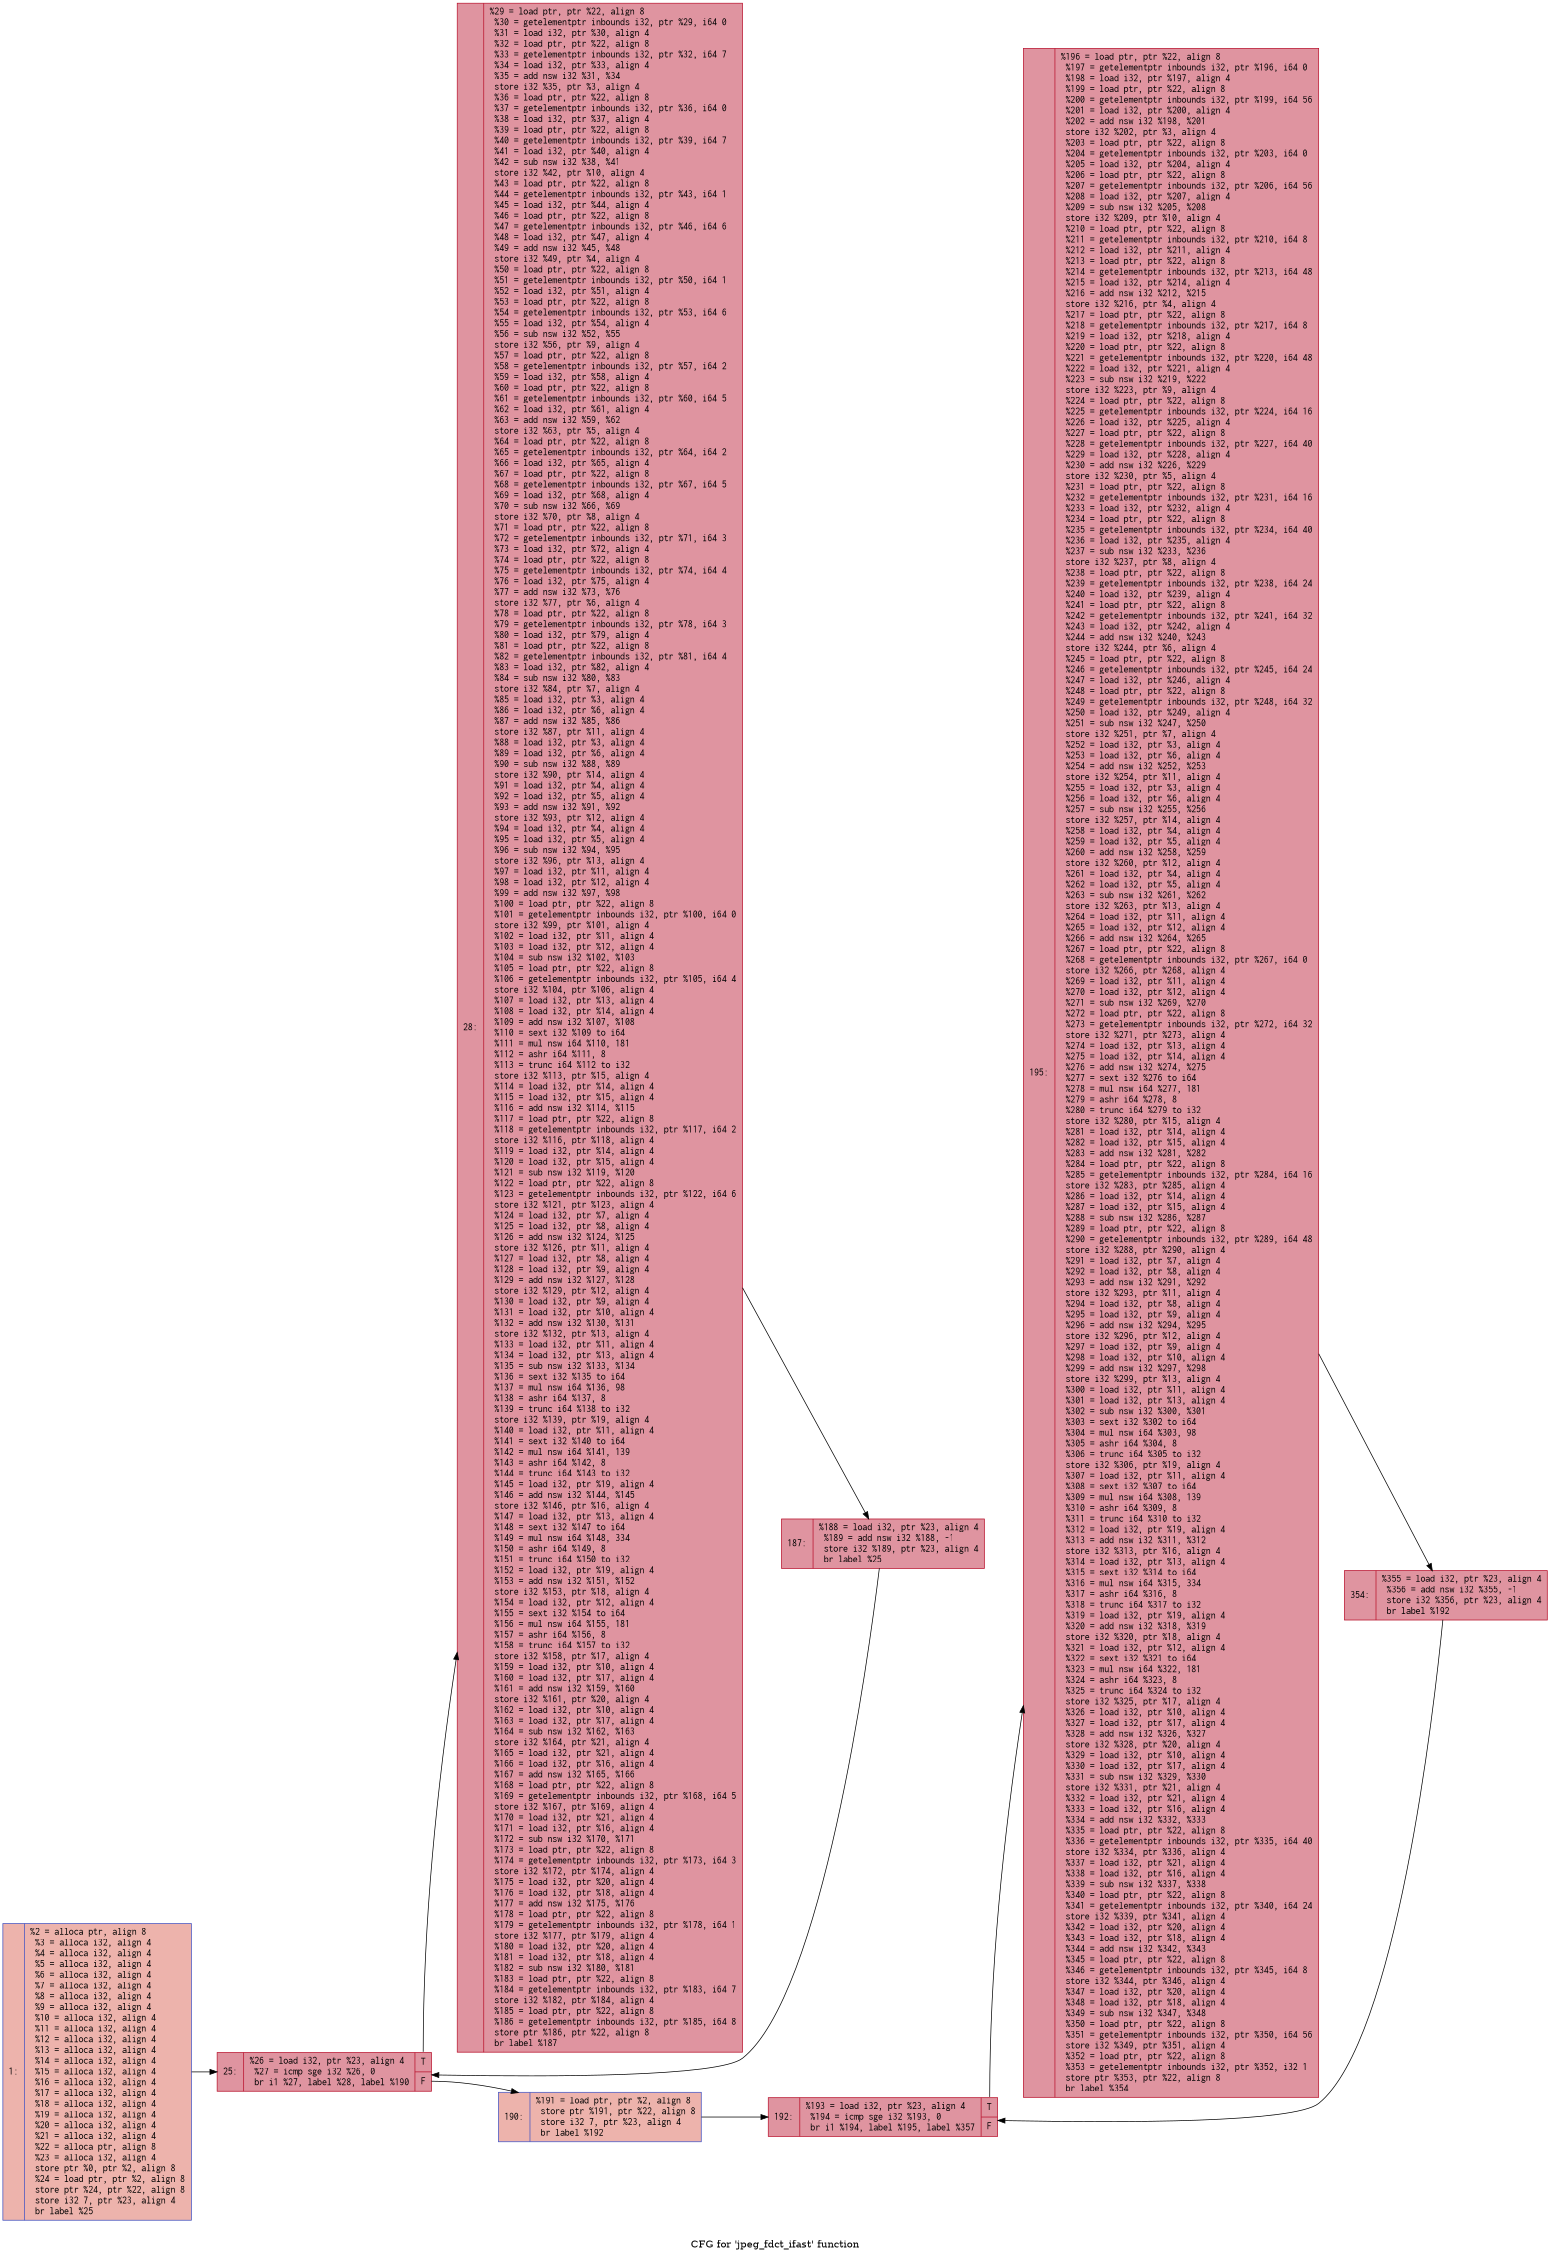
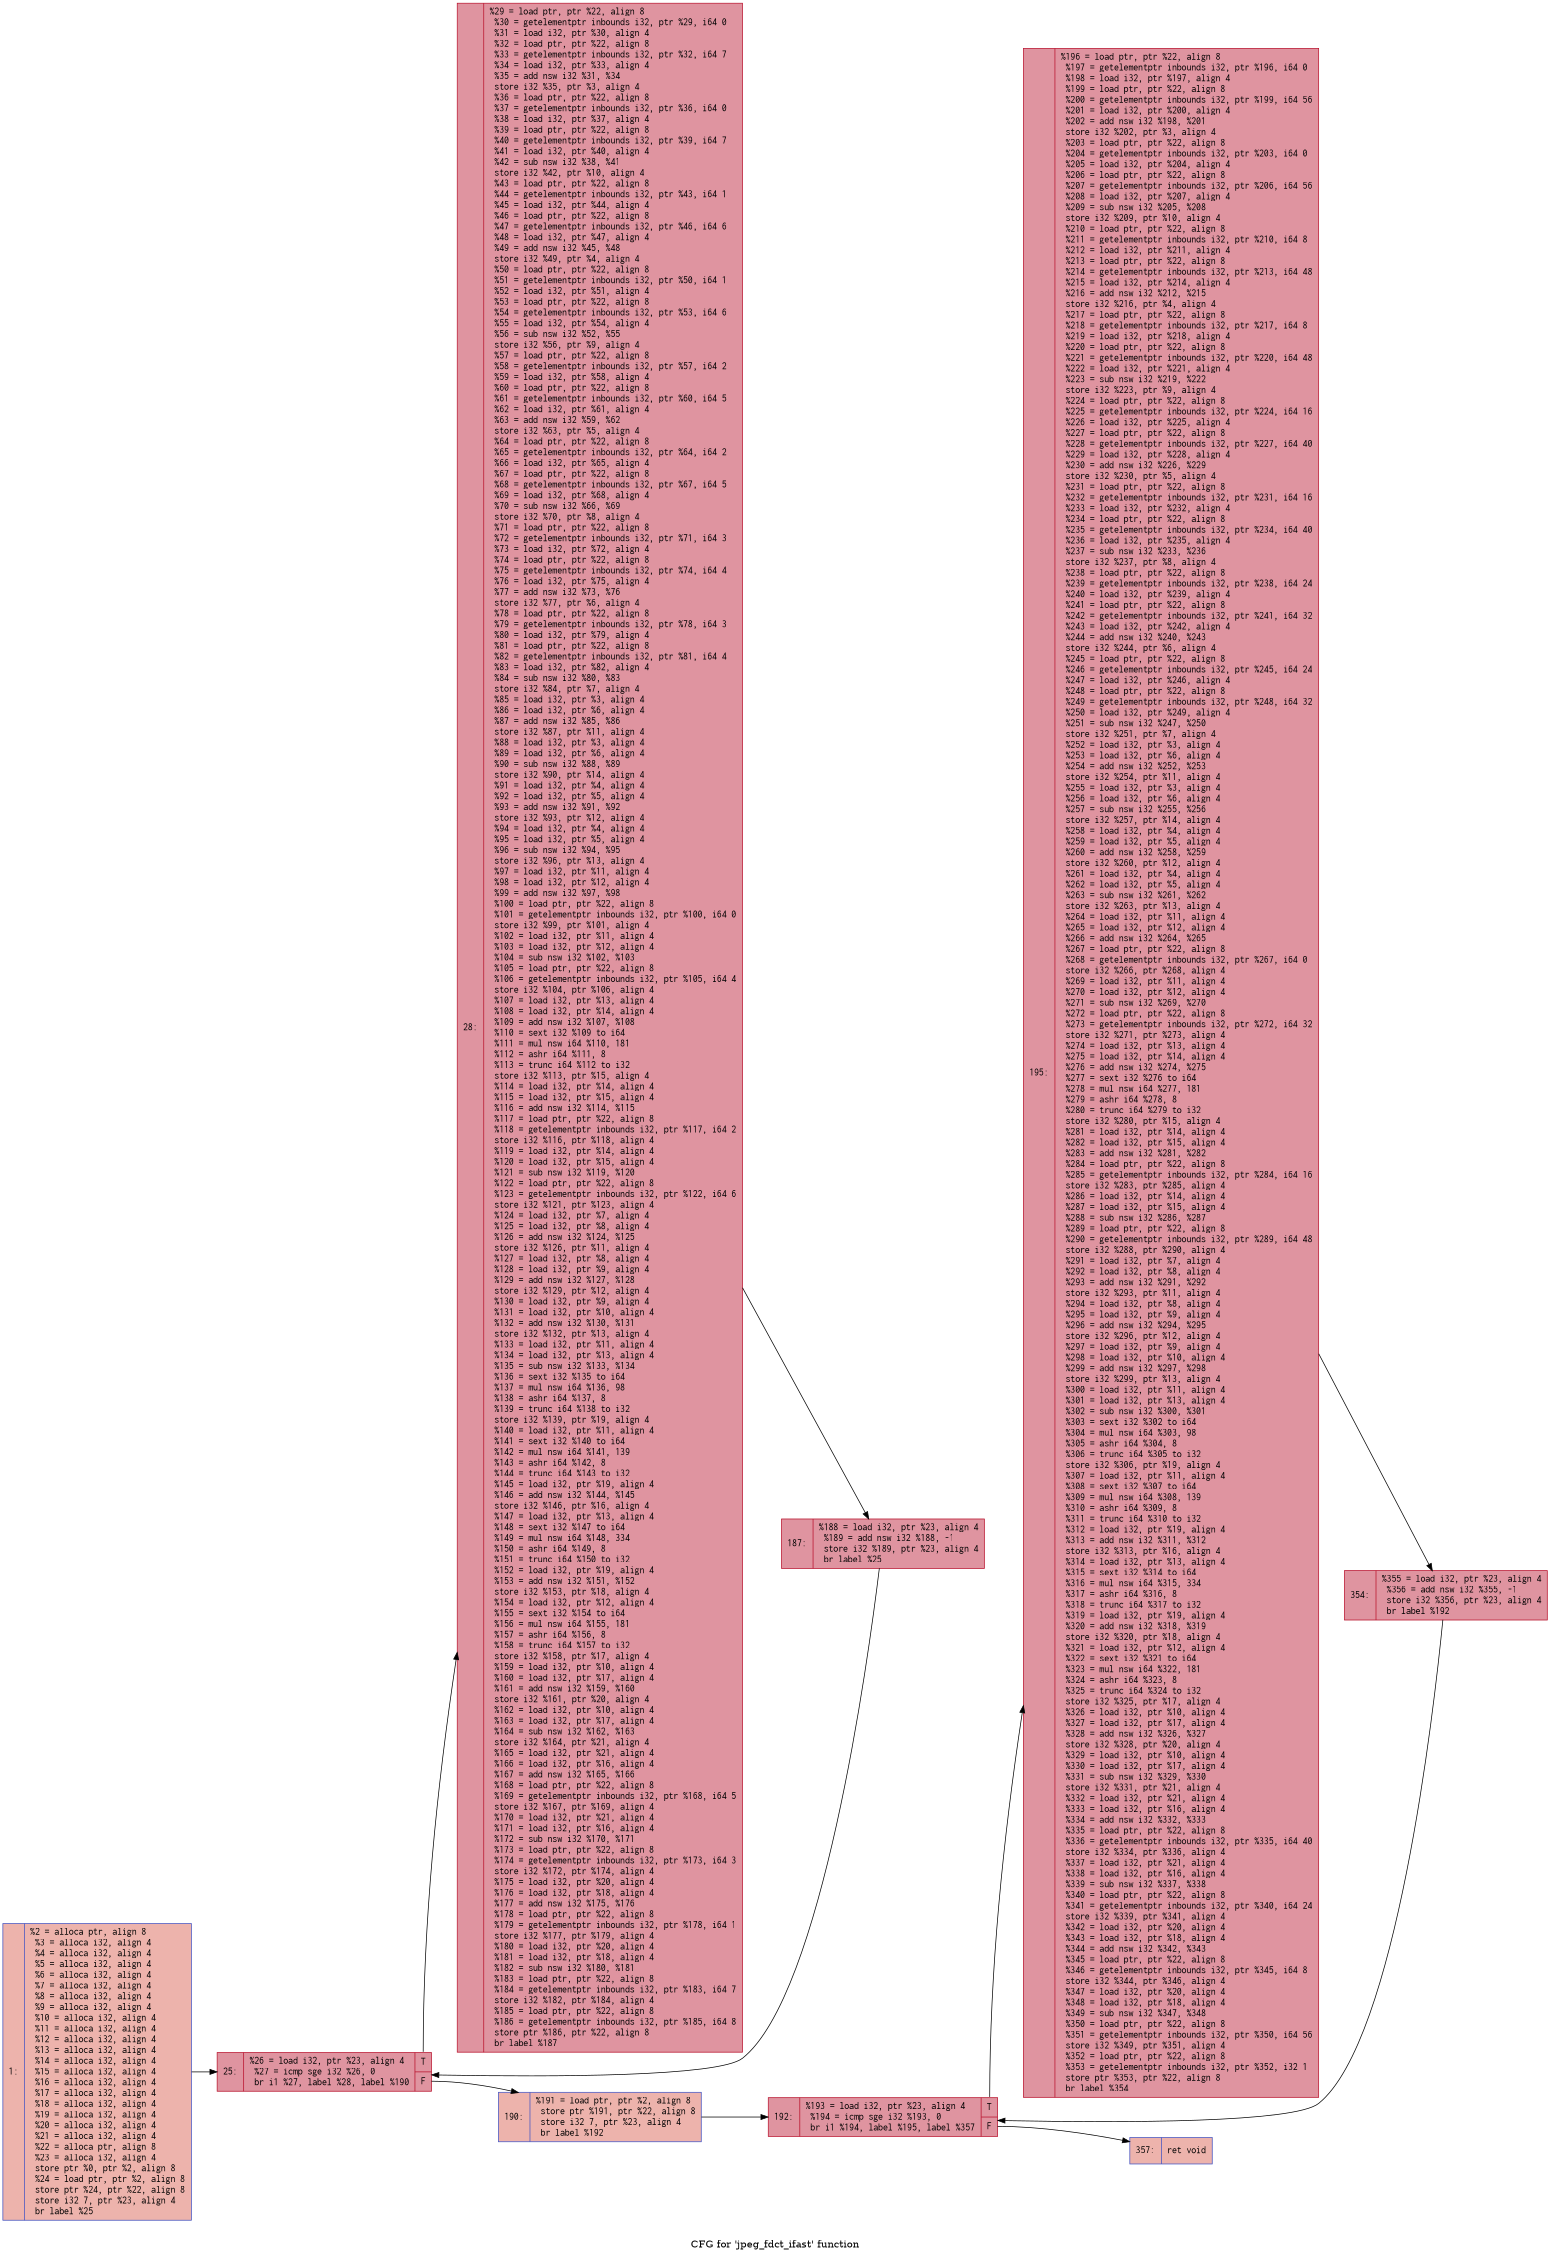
node "357:": added
